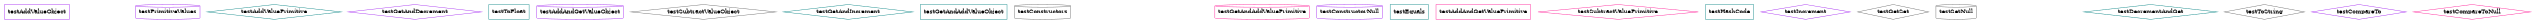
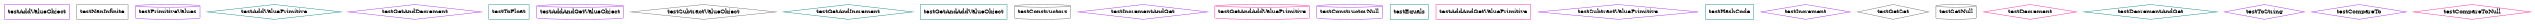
node "testNanInfinite": added
node "testIncrementAndGet": added
node "testSubtractValuePrimitive": color deeppink -> purple
node "testDecrement": added
node "testToString": color gray40 -> purple
